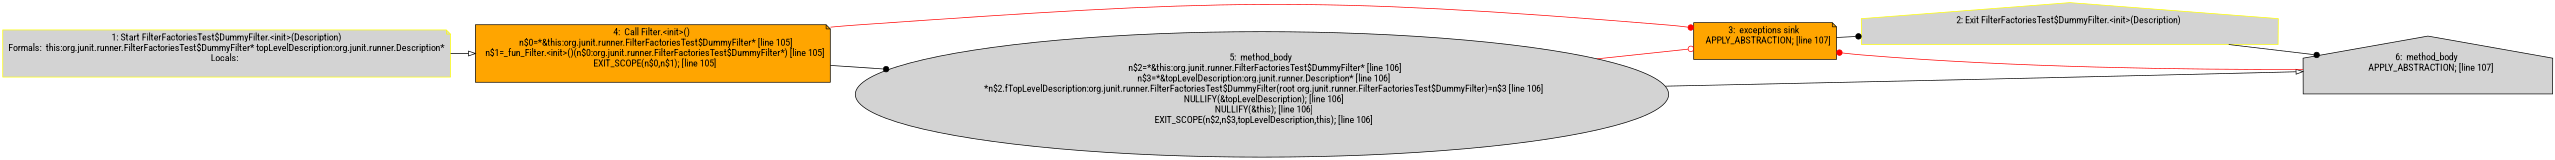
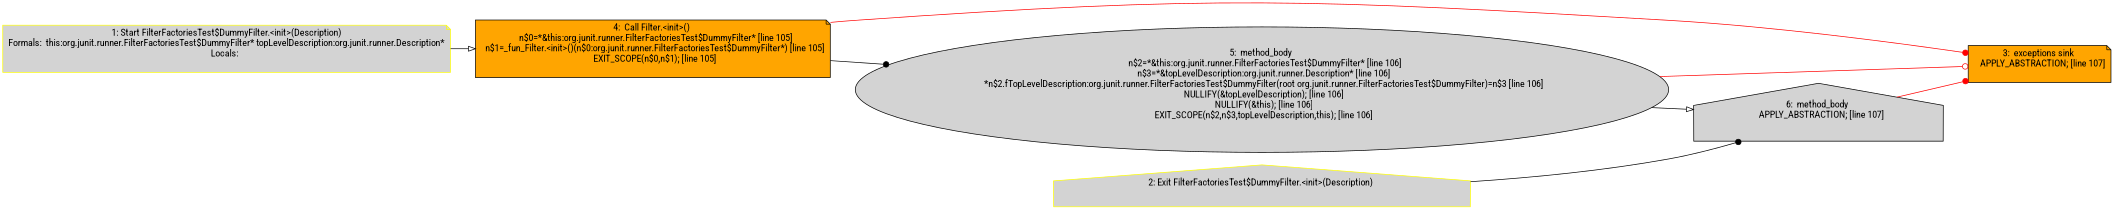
edge "3:  exceptions sink APPLY_ABSTRACTION; [line 107]" -> "2: Exit FilterFactoriesTest$DummyFilter.<init>(Description)": removed
